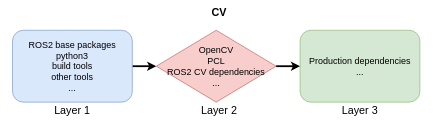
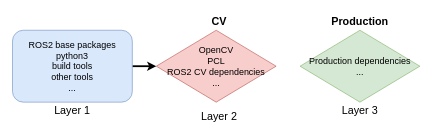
node "CV": moved (219, 12) -> (219, 21)
node "Production": added
edge "OpenCV PCL ROS2 CV dependencies ..." -> "Production dependencies ...": removed
node "Production dependencies ...": shape rounded rectangle -> diamond
node "Layer 2": moved (219, 111) -> (219, 117)
